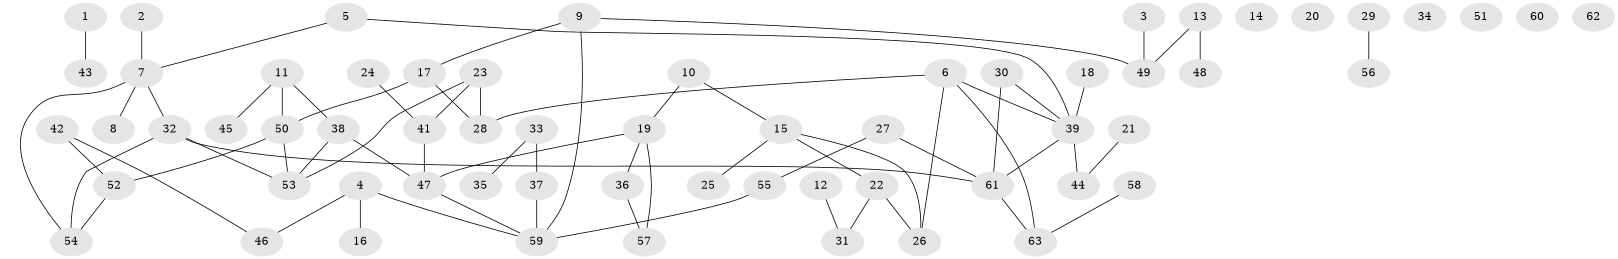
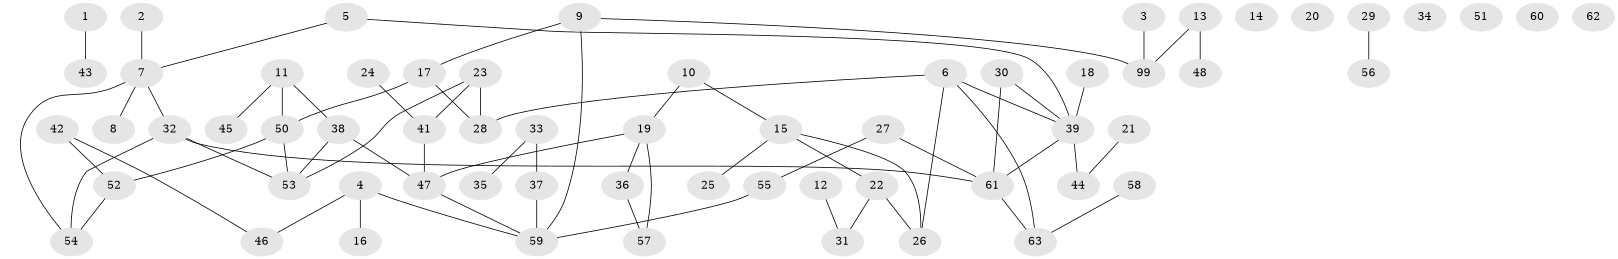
node "49": label "49" -> "99"
